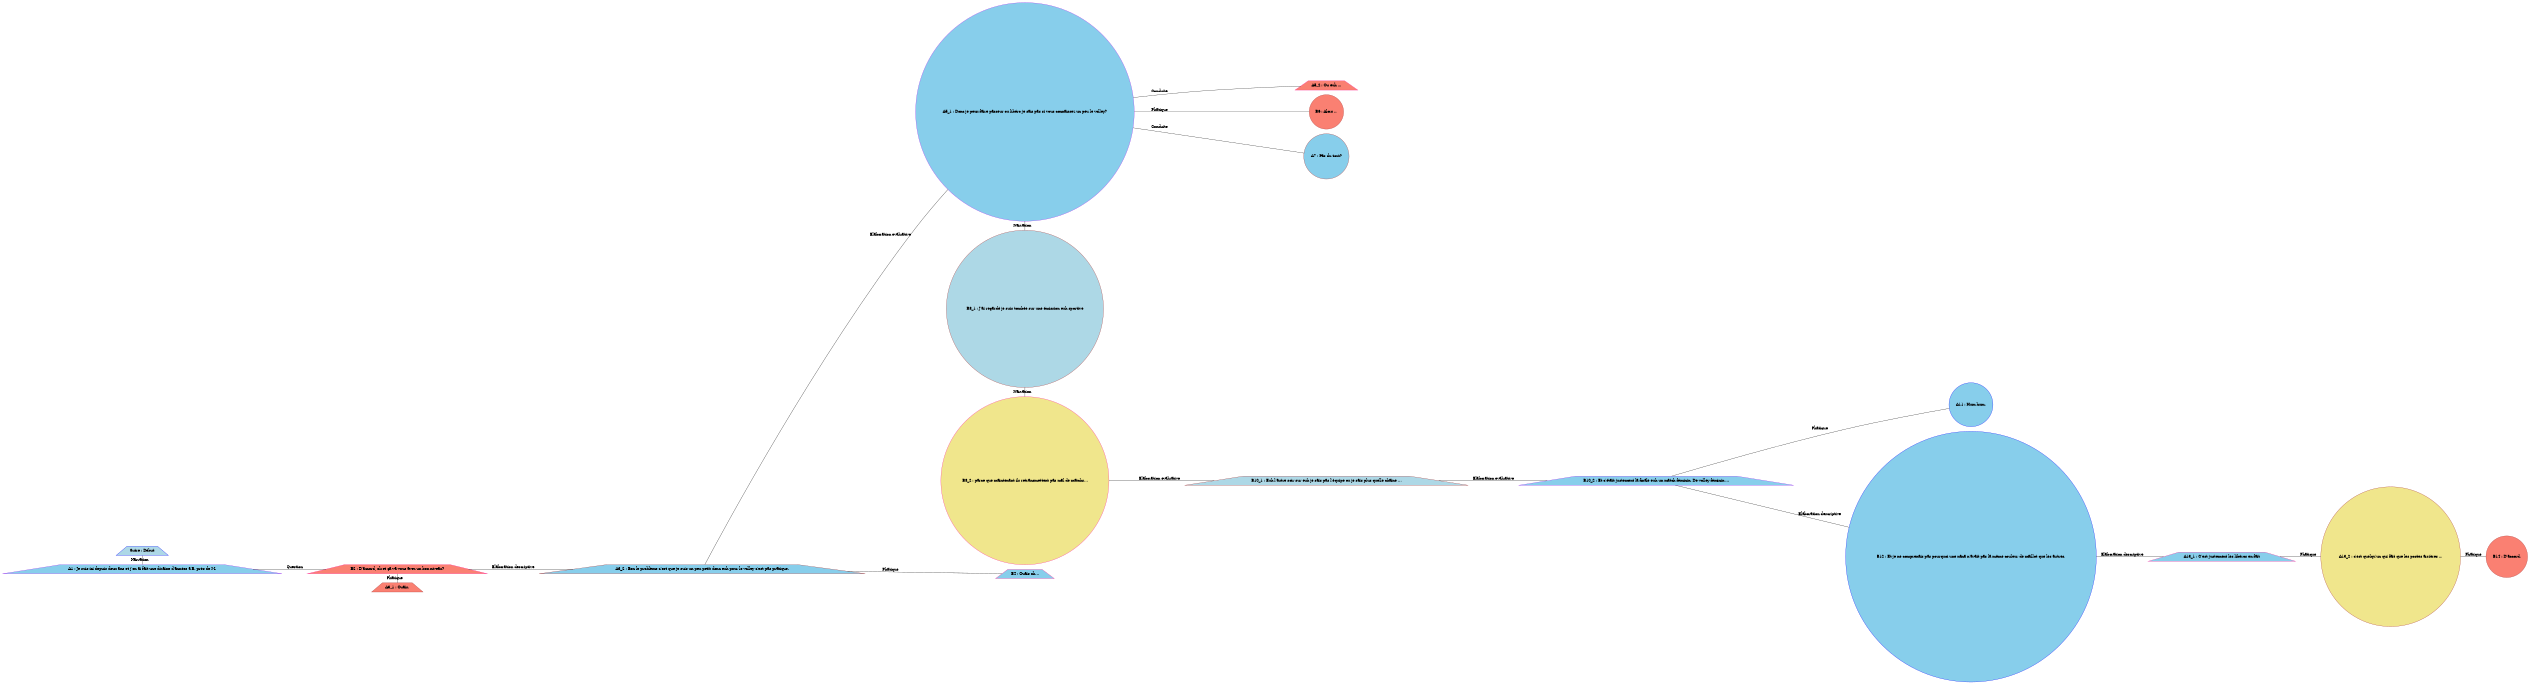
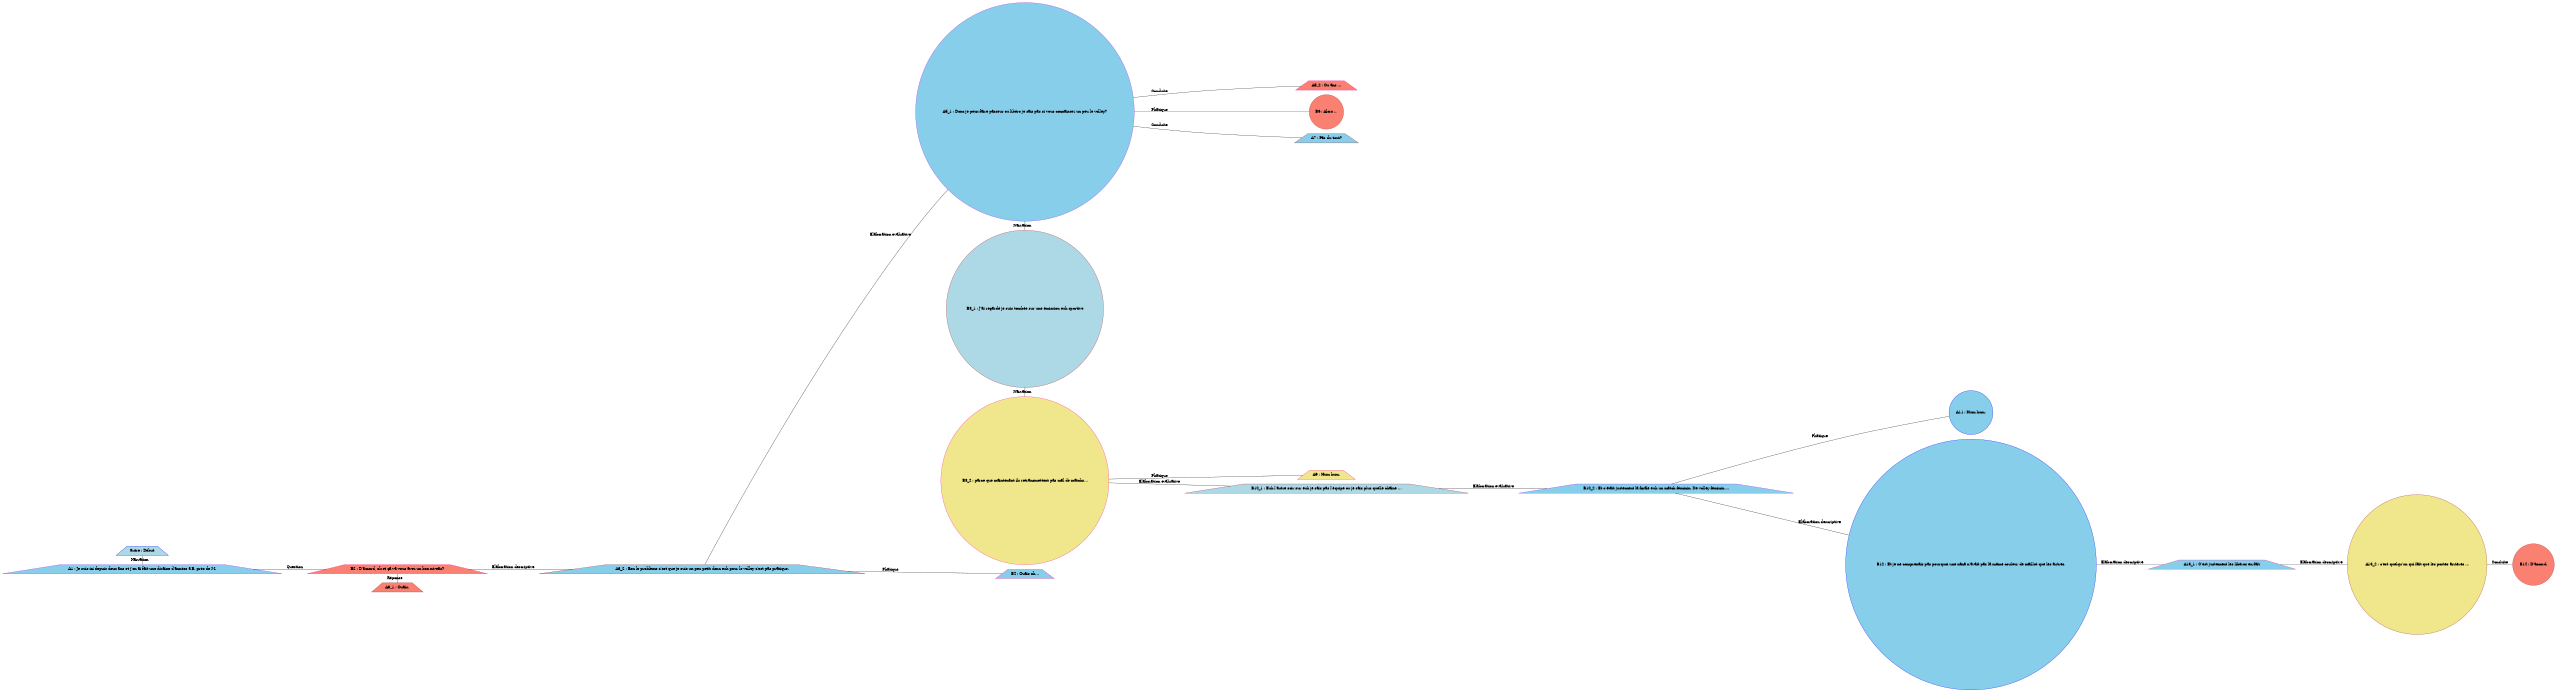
node "A5_2 : Ou euh ...": label "A5_2 : Ou euh ..." -> "A5_2 : Ou ans ..."
node "A7 : Pas du tout?": shape circle -> trapezium
node "A9 : Hum hum.": added
edge "A13_1 : C’est justement les libéros en fait" -- "A13_2 : c'est quelqu'un qui fait que les postes arrières ...": label "Phatique" -> "Elaboration descriptive"
edge "A13_2 : c'est quelqu'un qui fait que les postes arrières ..." -- "B14 : D’accord.": label "Phatique" -> "Conduite"
edge "B2 : D’accord, ok et ça va vous avez un bon niveau?" -- "A3_1 : Ouais.": label "Phatique" -> "Réponse"
